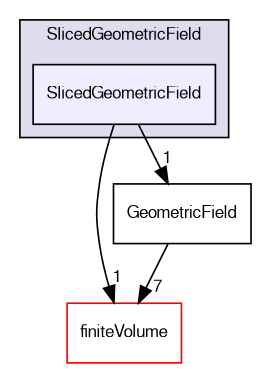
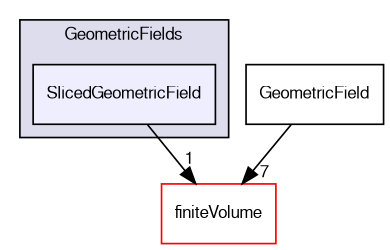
cluster "SlicedGeometricField": label "SlicedGeometricField" -> "GeometricFields"
edge "SlicedGeometricField" -> "GeometricField": removed
